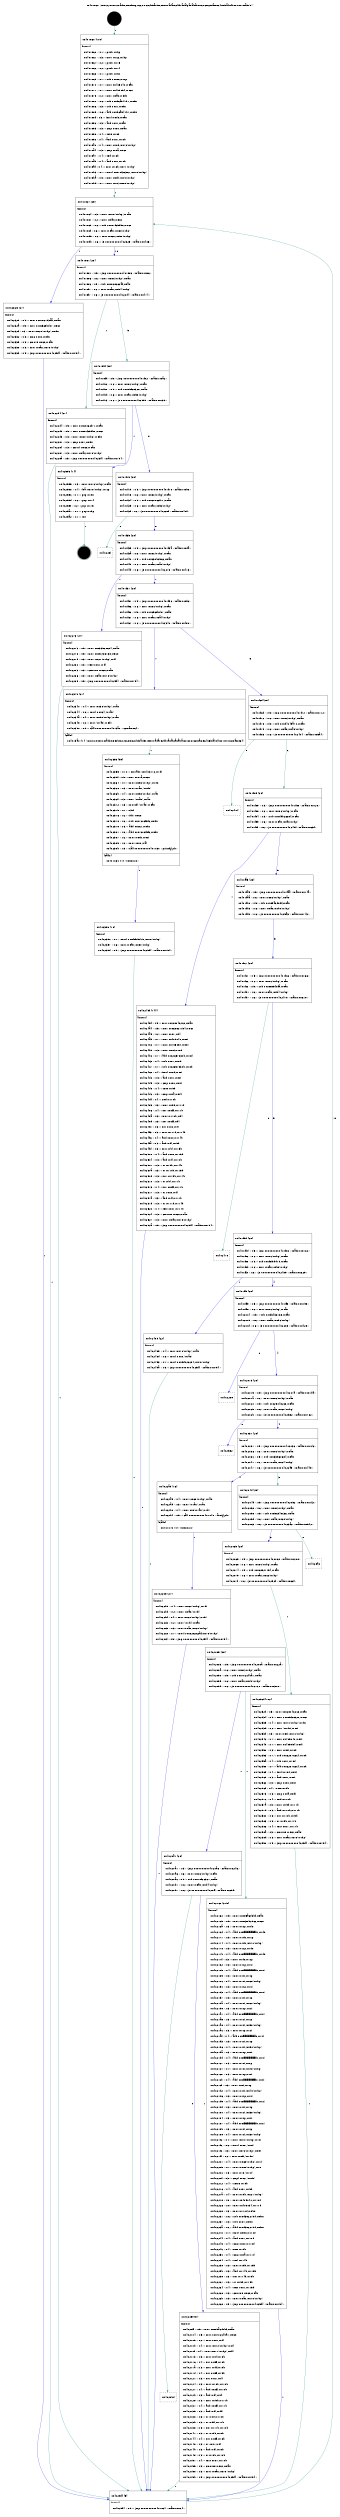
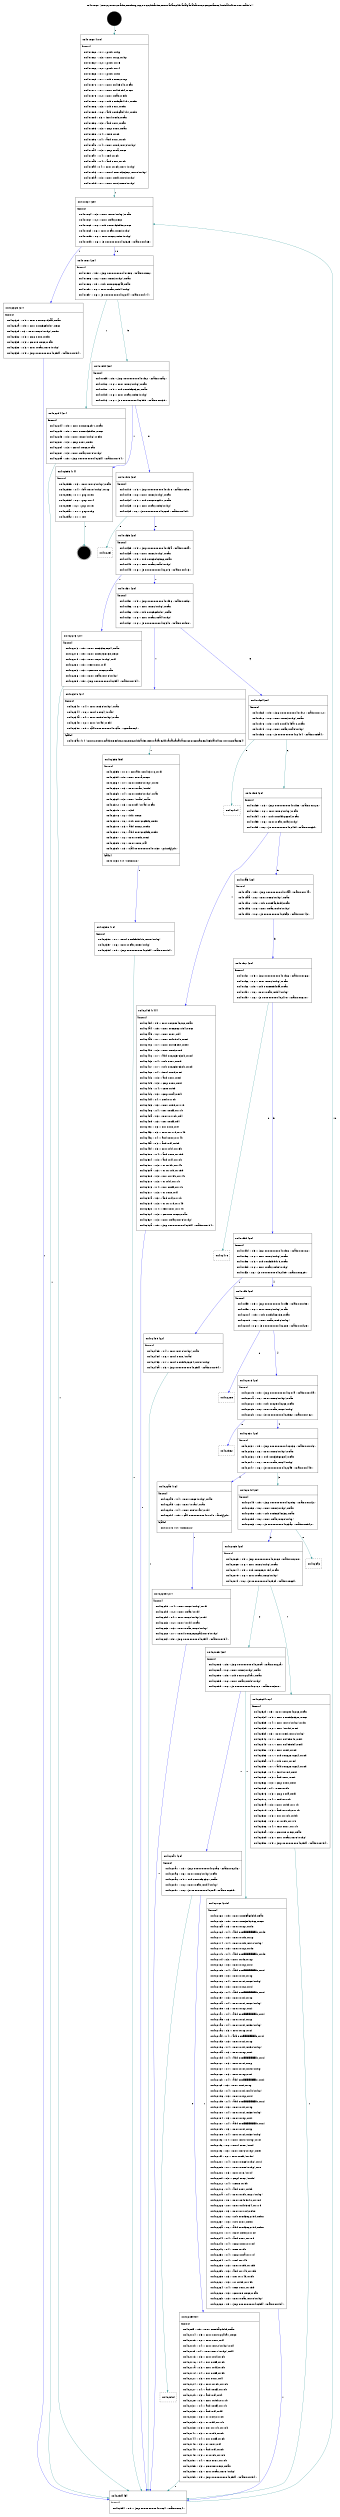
edge "0x402069 [28]" -> "0x402085 [28]": added, label "2"
